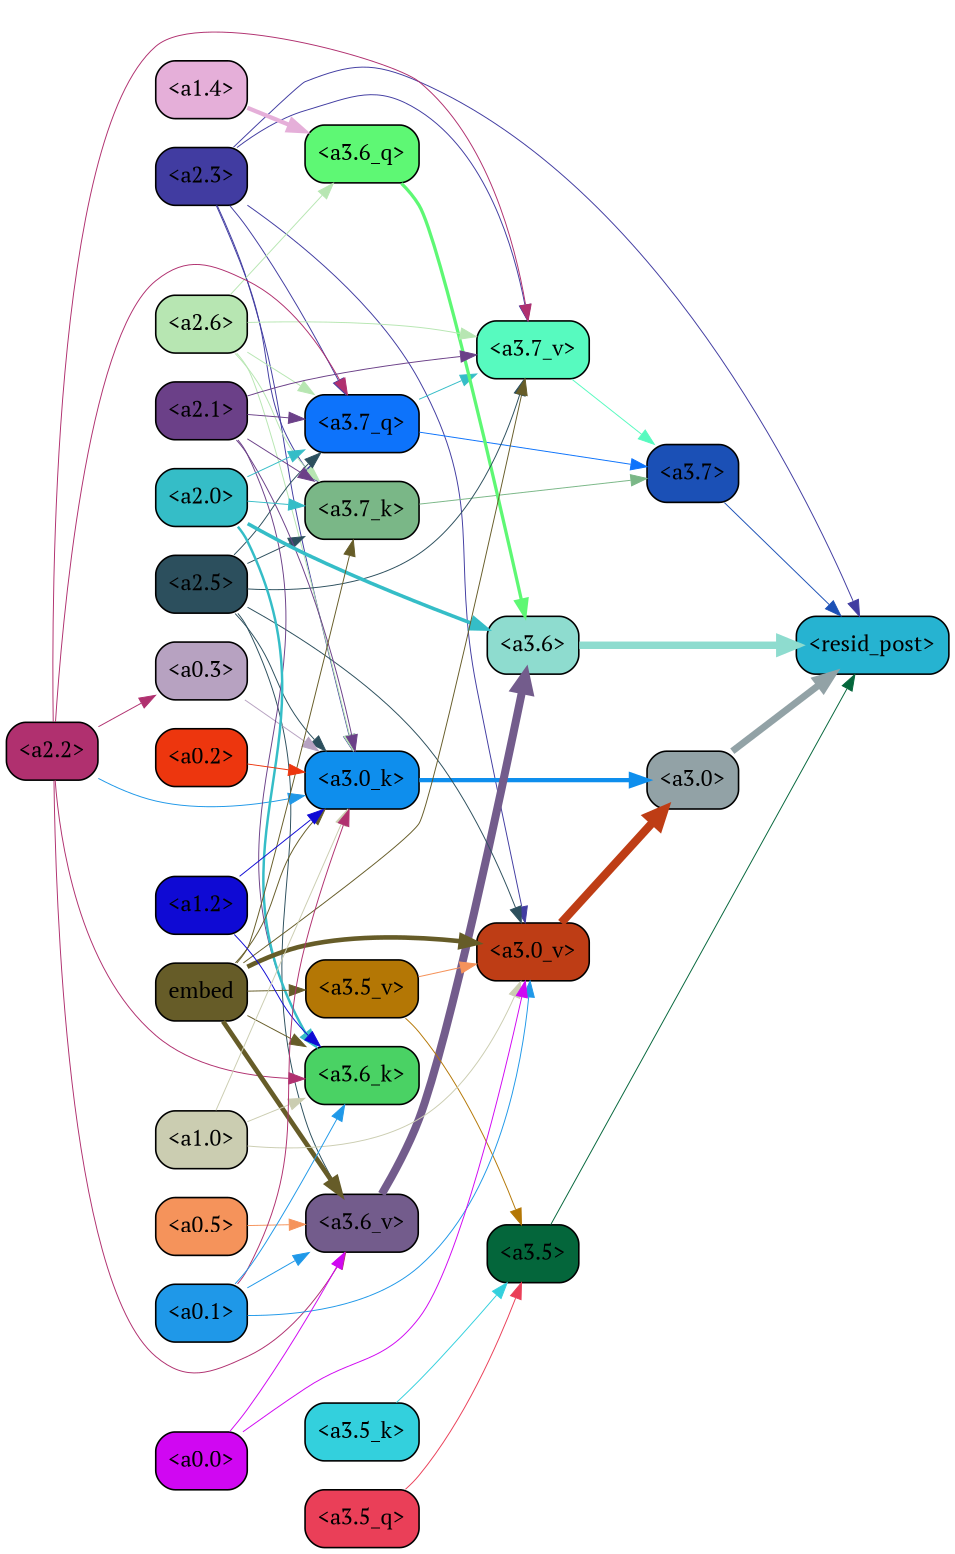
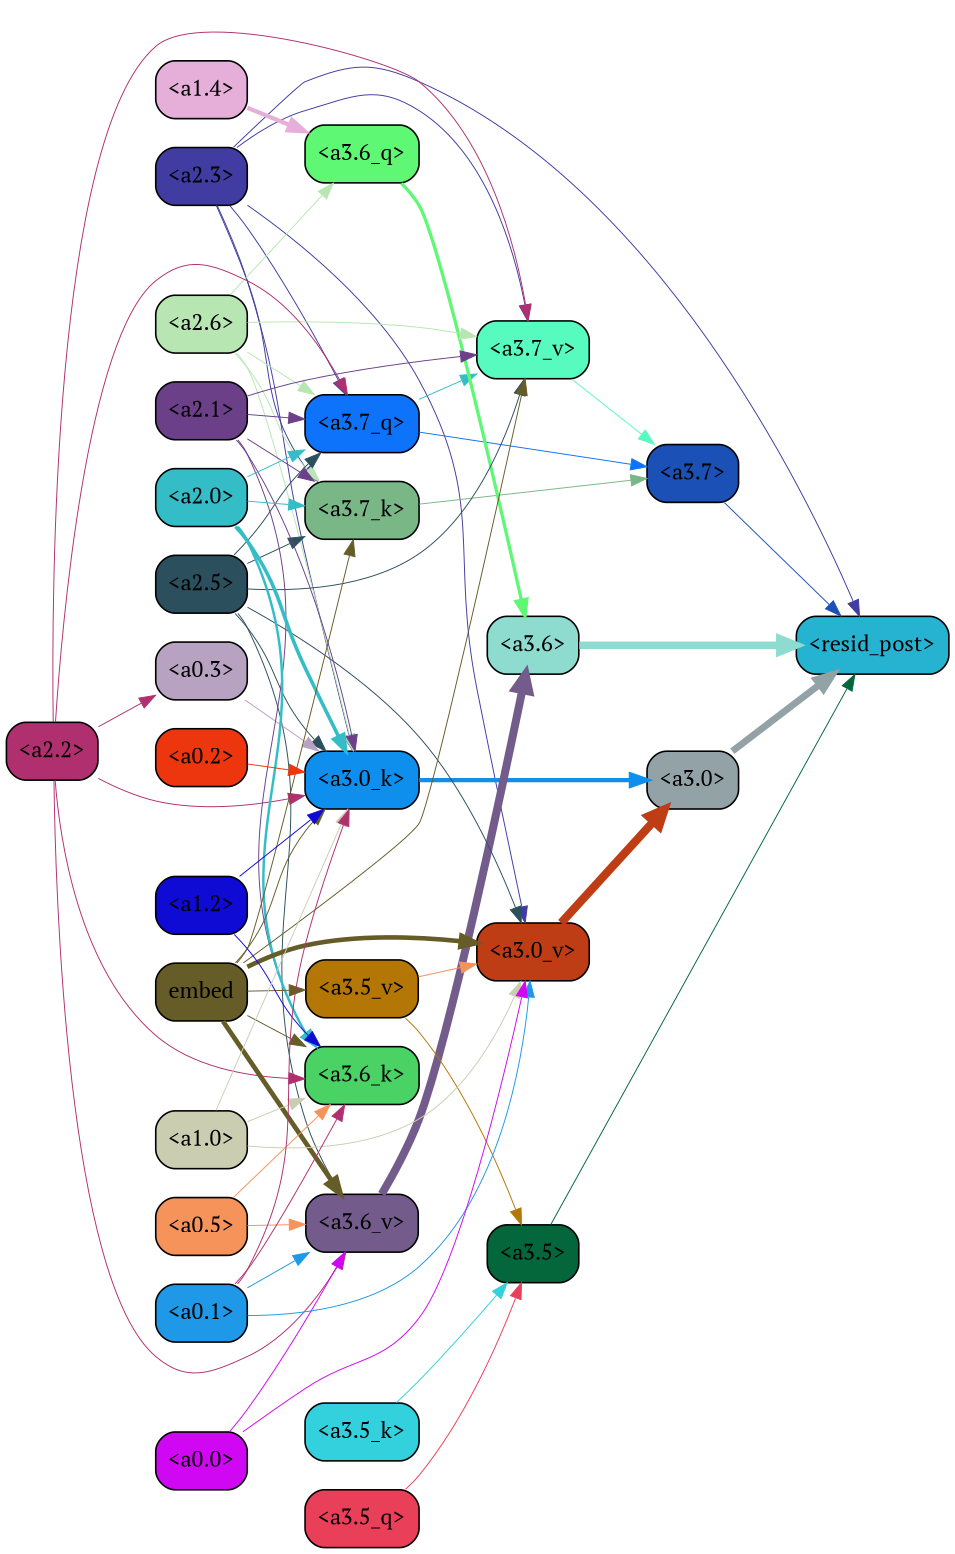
edge "<a2.0>" -> "<a3.6>": now "<a2.0>" -> "<a3.0_k>"
edge "<a2.2>" -> "<a3.0_k>": color #1f98e8 -> #b0306f
edge "<a0.5>" -> "<a3.6_k>": added
edge "<a0.1>" -> "<a3.6_k>": color #1f98e8 -> #b0306f
